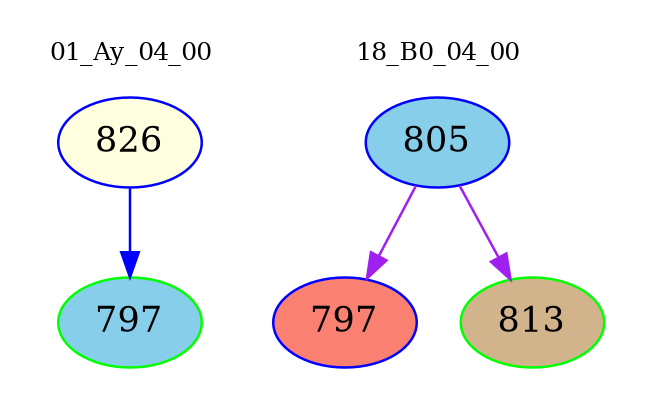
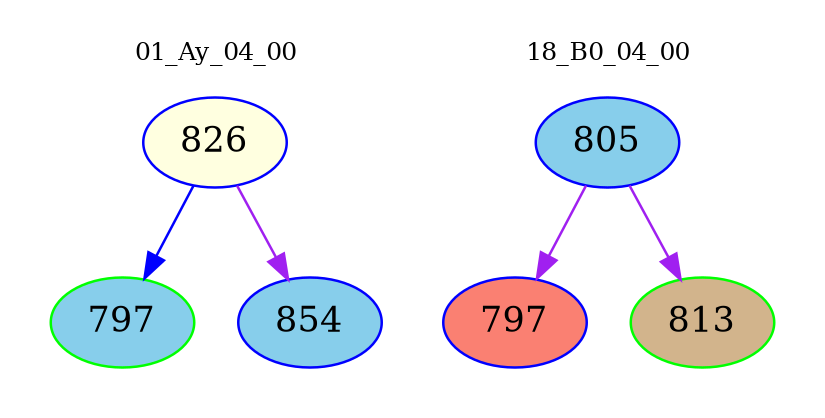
node "854": added
